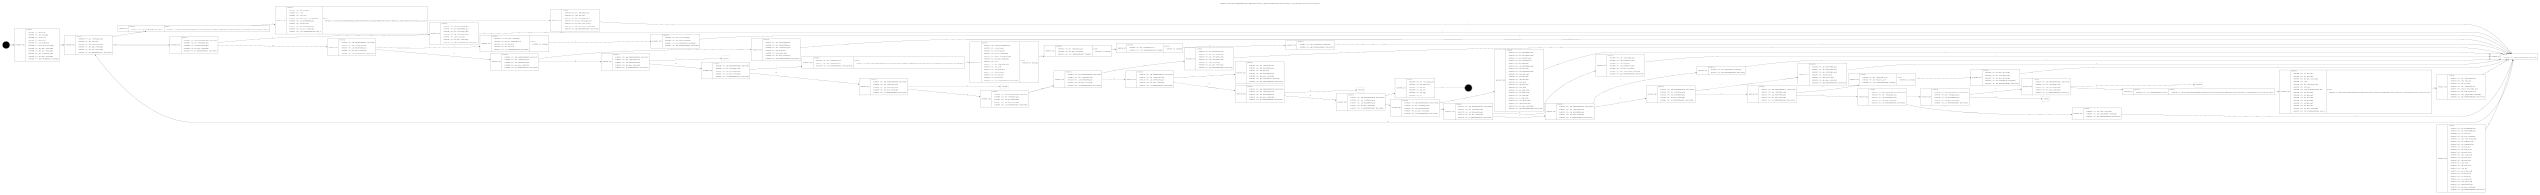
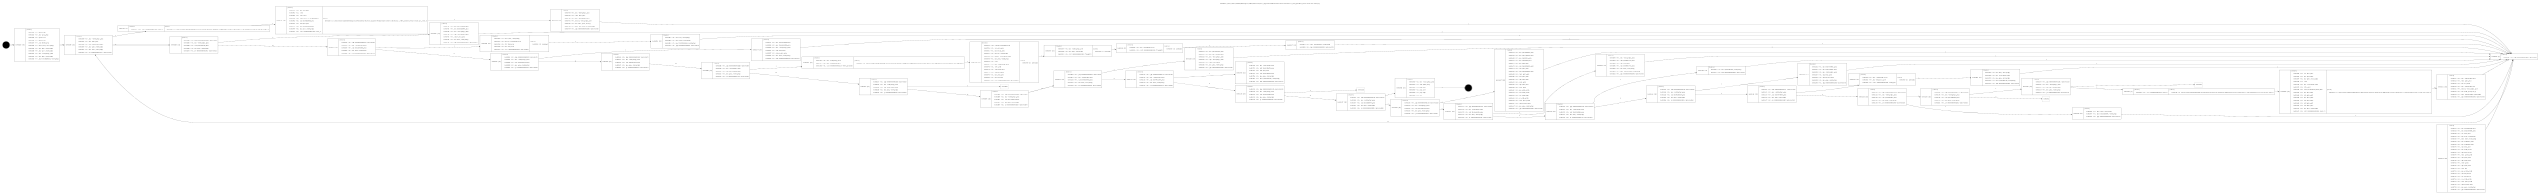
node "0x402037": removed
